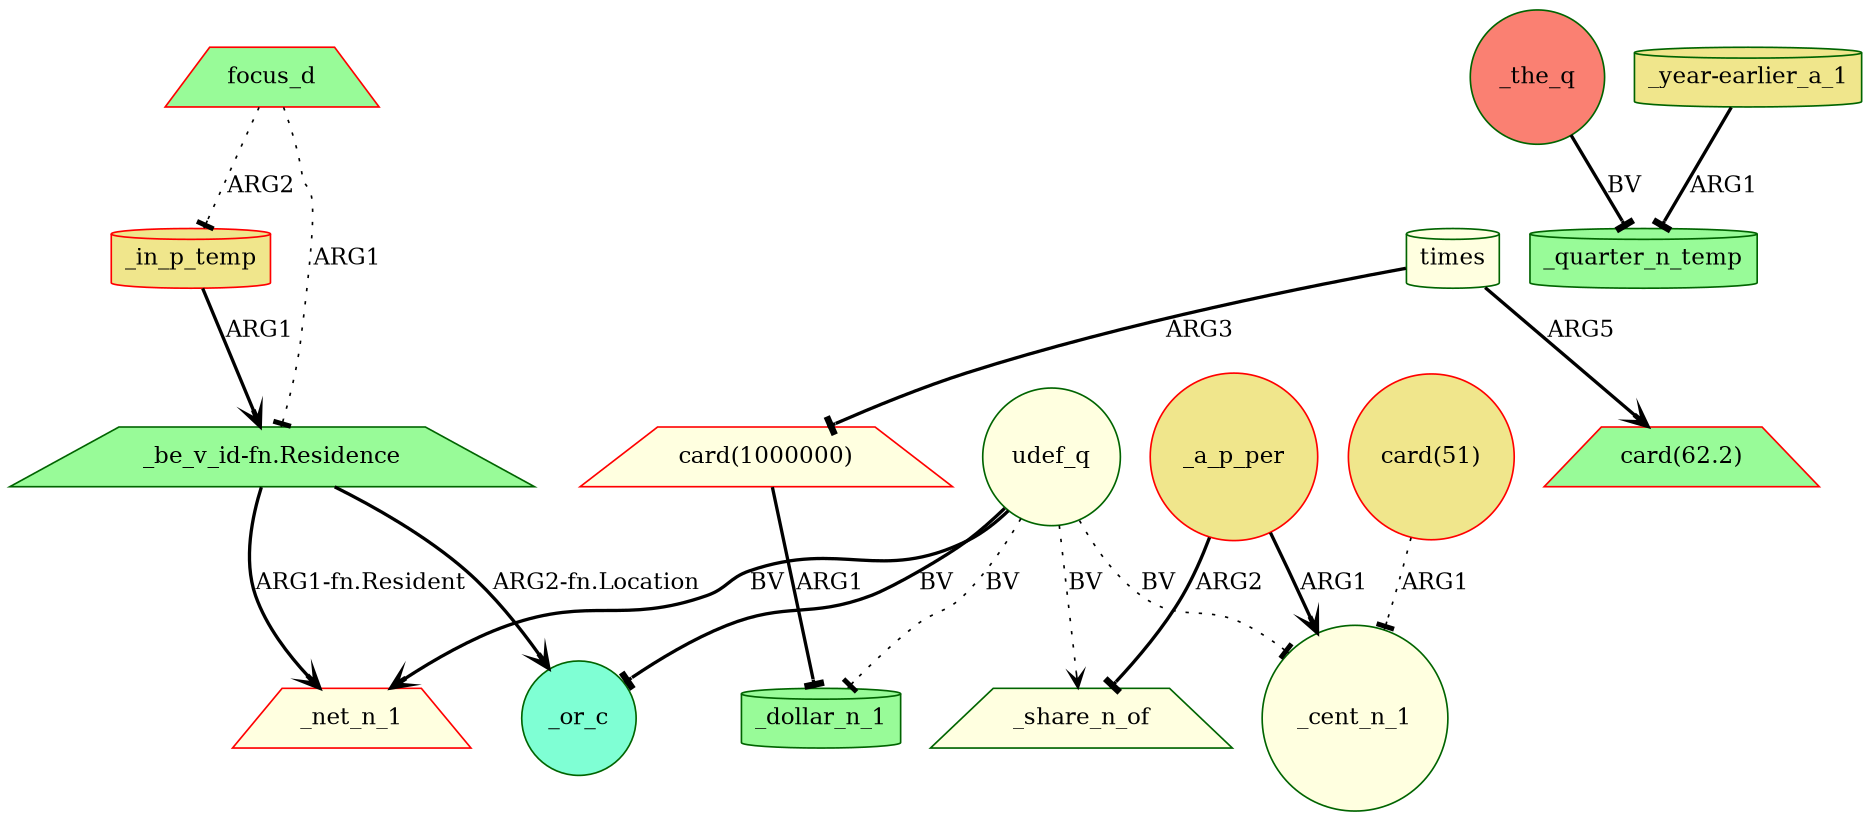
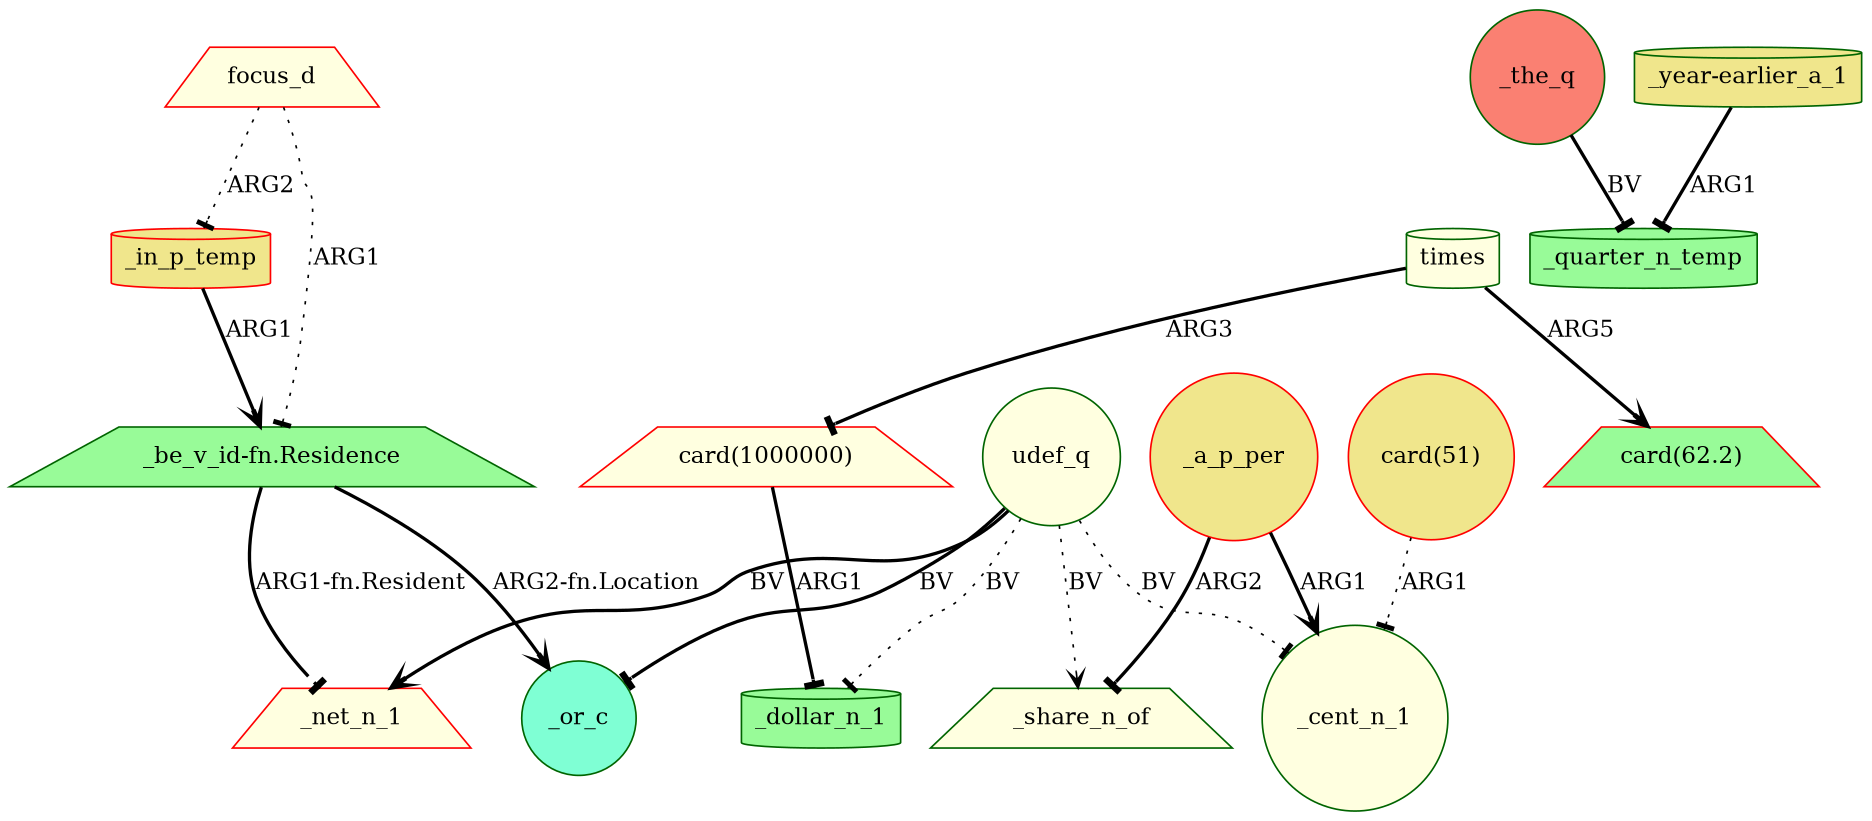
node "focus_d": fillcolor palegreen -> lightyellow
edge "_be_v_id-fn.Residence" -> "_net_n_1": arrowhead vee -> tee
